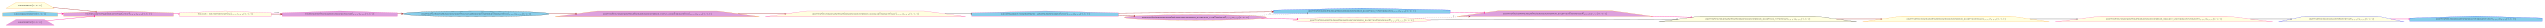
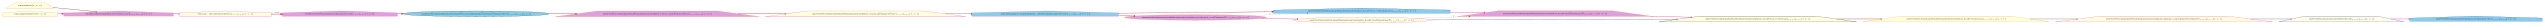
node "subClassExceptionError['0', '0', '1']": fillcolor skyblue -> lightyellow
node "exceptionError['0', '1', '0']": removed
